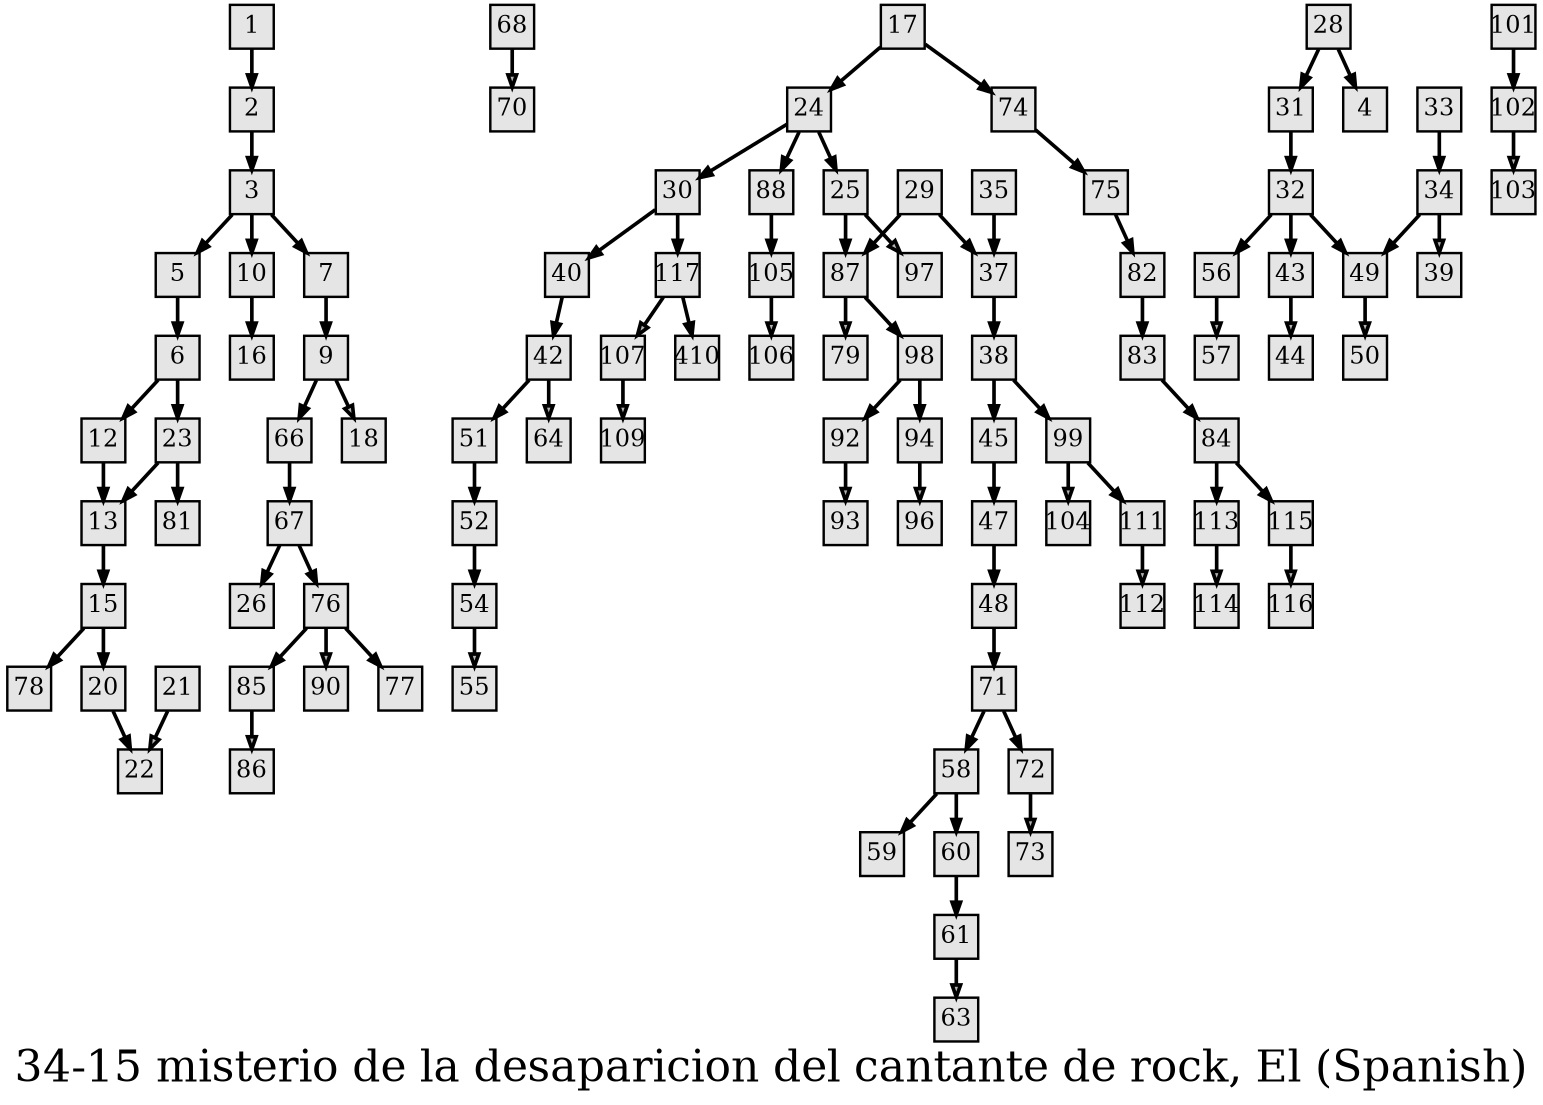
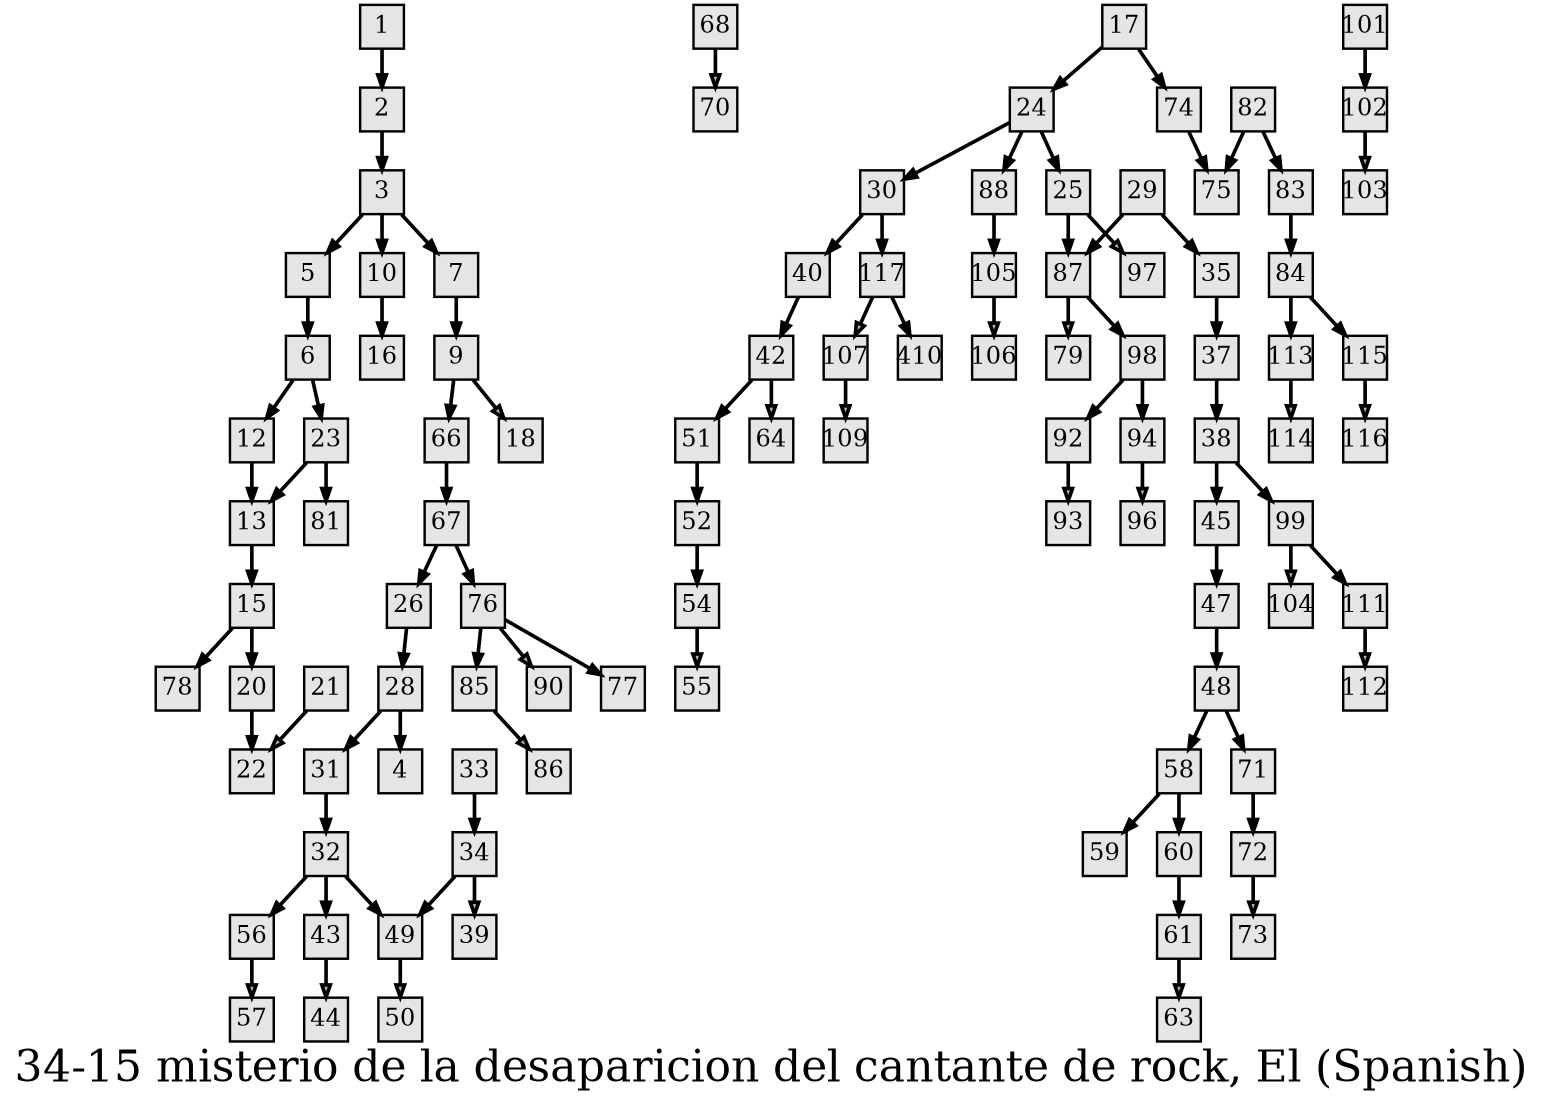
edge "75" -> "82": reversed
edge "29" -> "37": now "29" -> "35"
edge "26" -> "28": added
edge "71" -> "58": now "48" -> "58"
